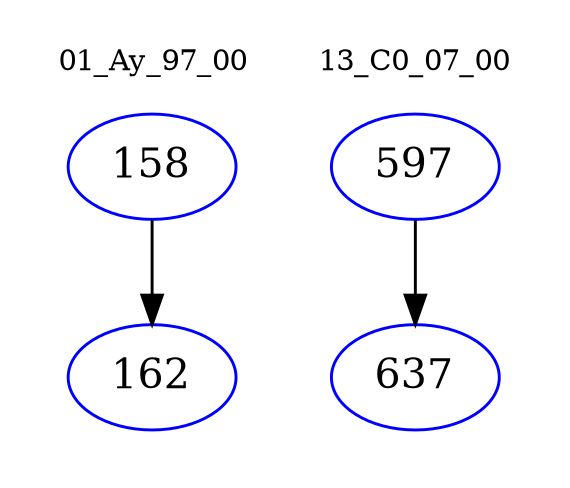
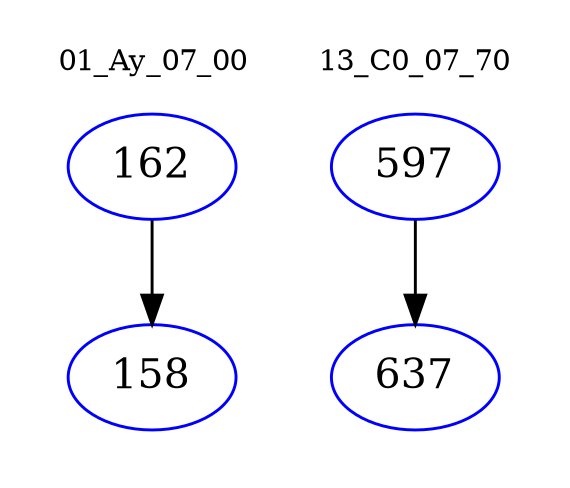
cluster "01_Ay_97_00": label "01_Ay_97_00" -> "01_Ay_07_00"
cluster "13_C0_07_00": label "13_C0_07_00" -> "13_C0_07_70"
edge "158" -> "162": reversed
